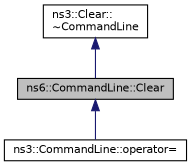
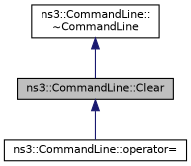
node "ns3::Clear:: ~CommandLine": label "ns3::Clear:: ~CommandLine" -> "ns3::CommandLine:: ~CommandLine"
node "ns6::CommandLine::Clear": label "ns6::CommandLine::Clear" -> "ns3::CommandLine::Clear"
